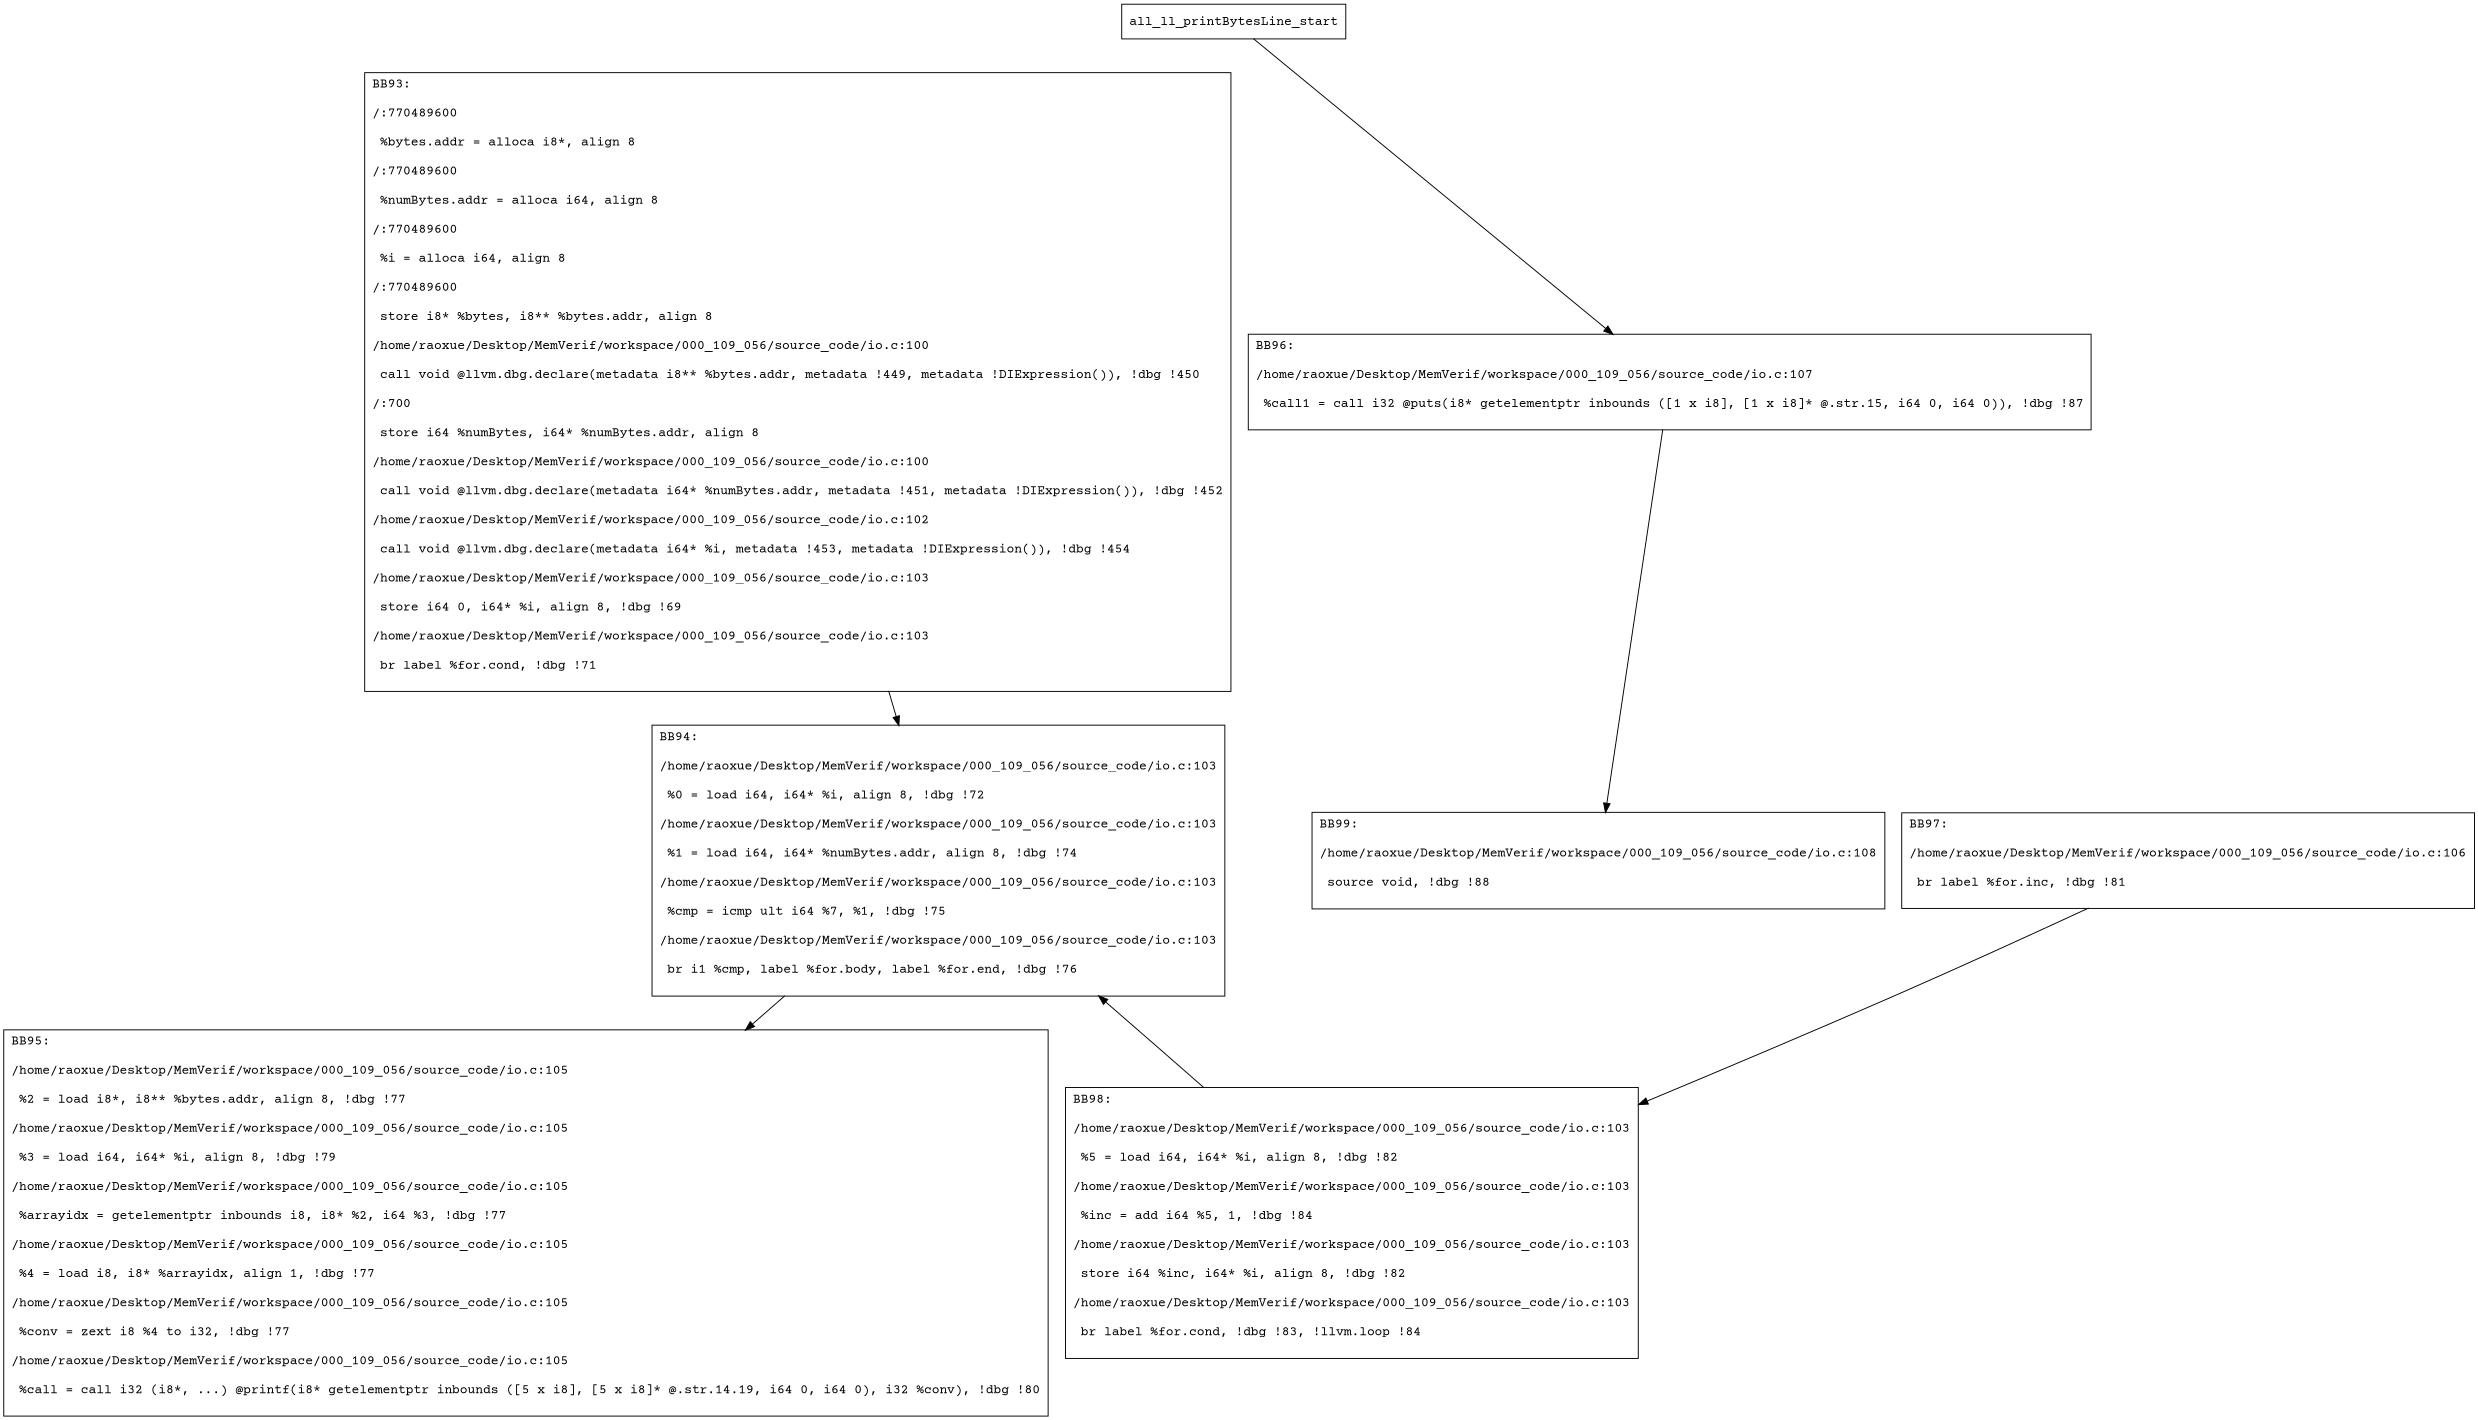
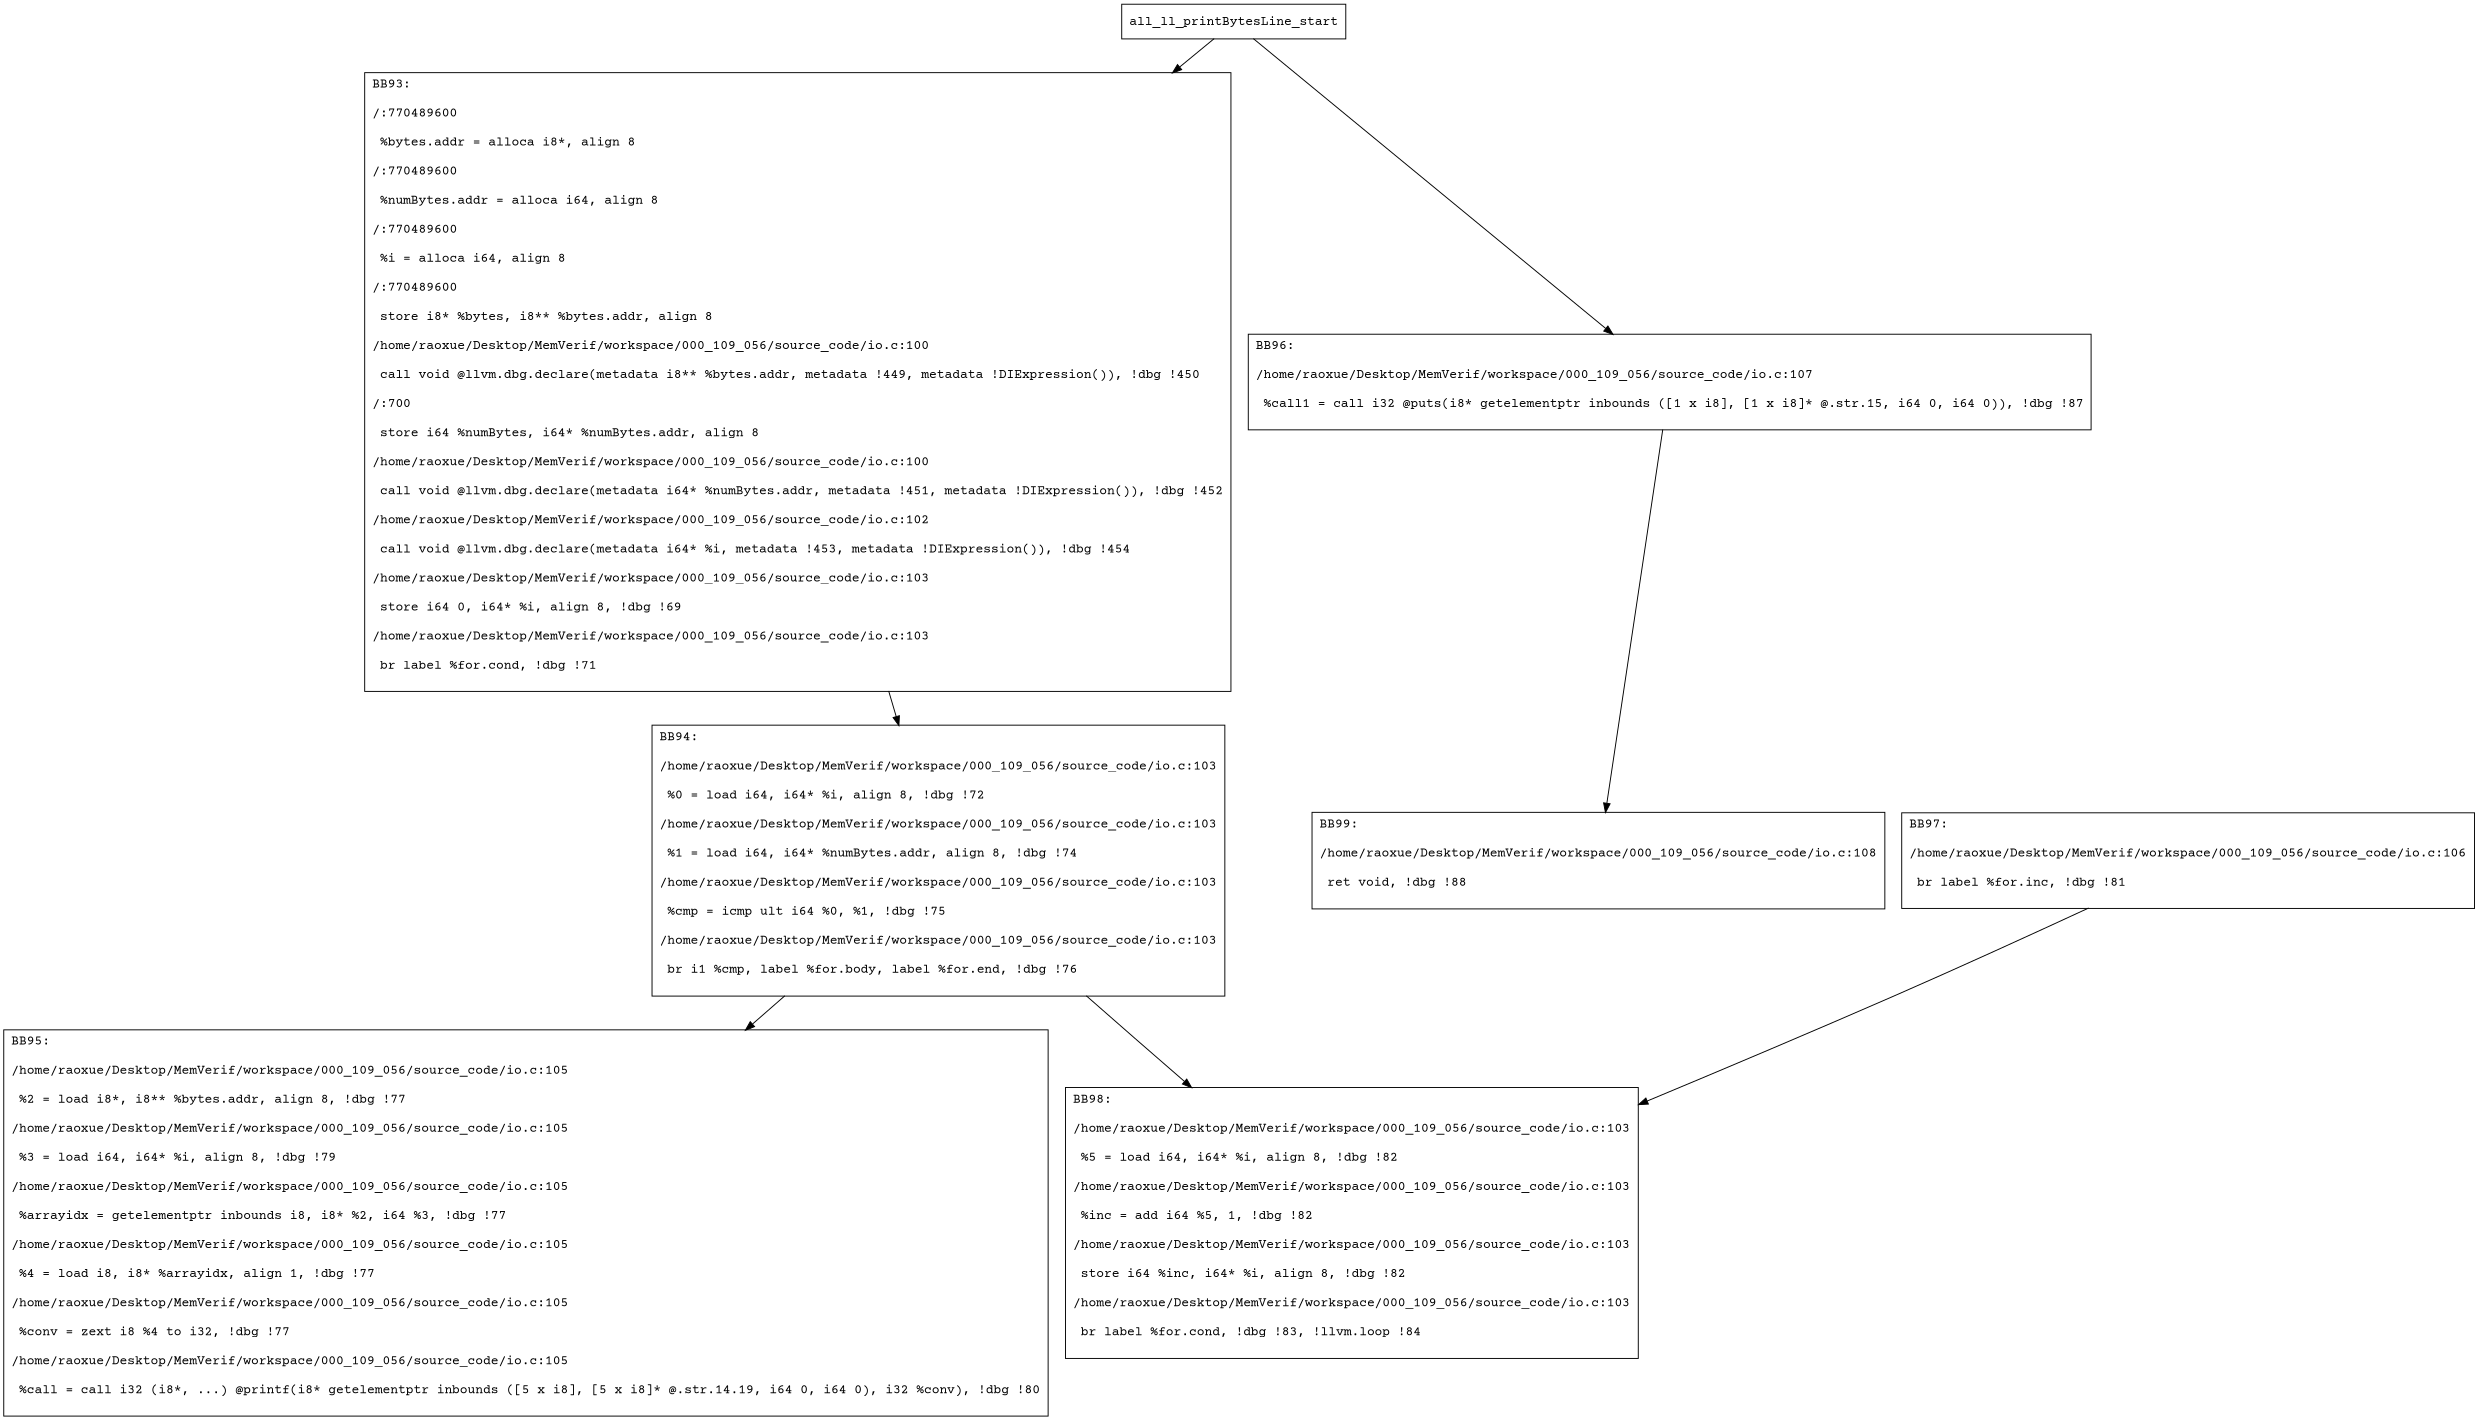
edge "all_ll_printBytesLine_start" -> "BB93:": added
node "BB99:": text "source void, !dbg !88" -> "ret void, !dbg !88"
node "BB94:": text "%cmp = icmp ult i64 %7, %1, !dbg !75" -> "%cmp = icmp ult i64 %0, %1, !dbg !75"
edge "BB98:" -> "BB94:": reversed
node "BB98:": text "%inc = add i64 %5, 1, !dbg !84" -> "%inc = add i64 %5, 1, !dbg !82"
